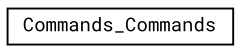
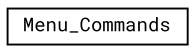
node "Commands_Commands": label "Commands_Commands" -> "Menu_Commands"
